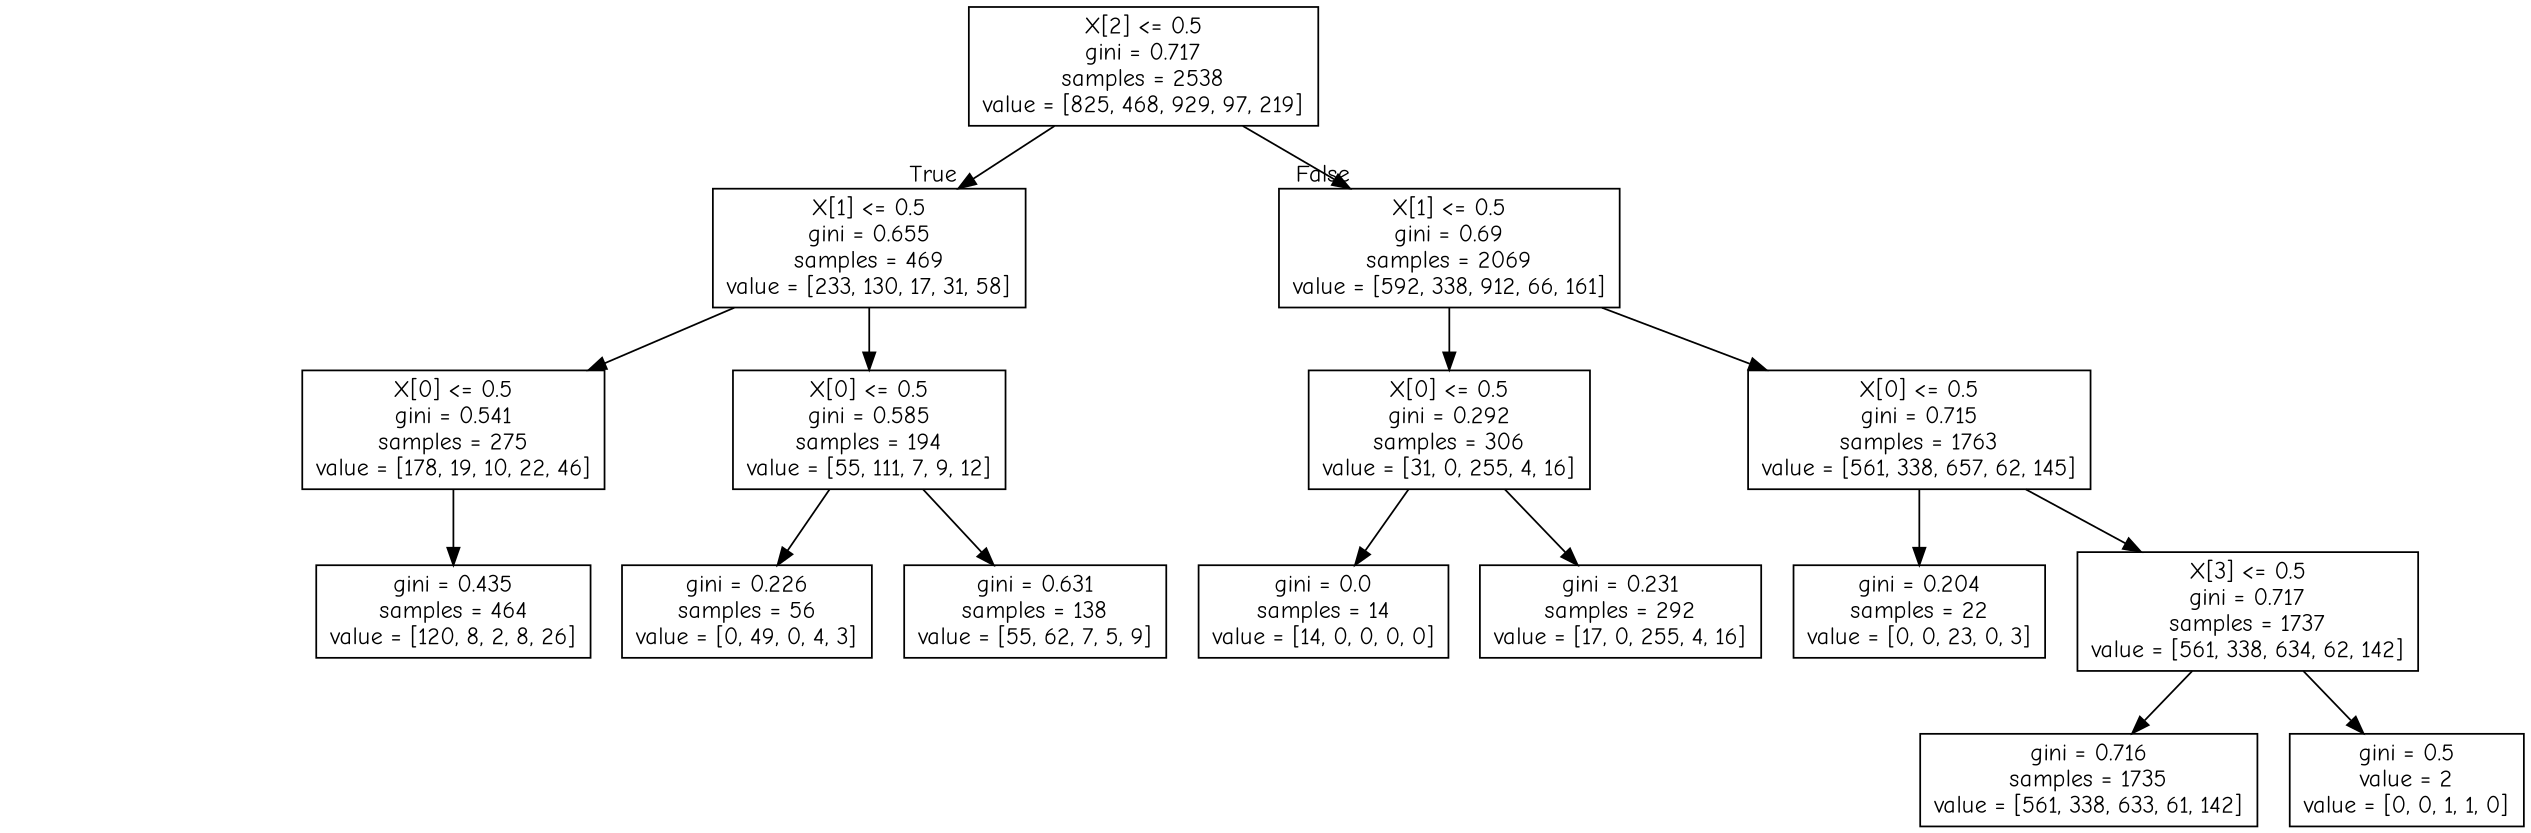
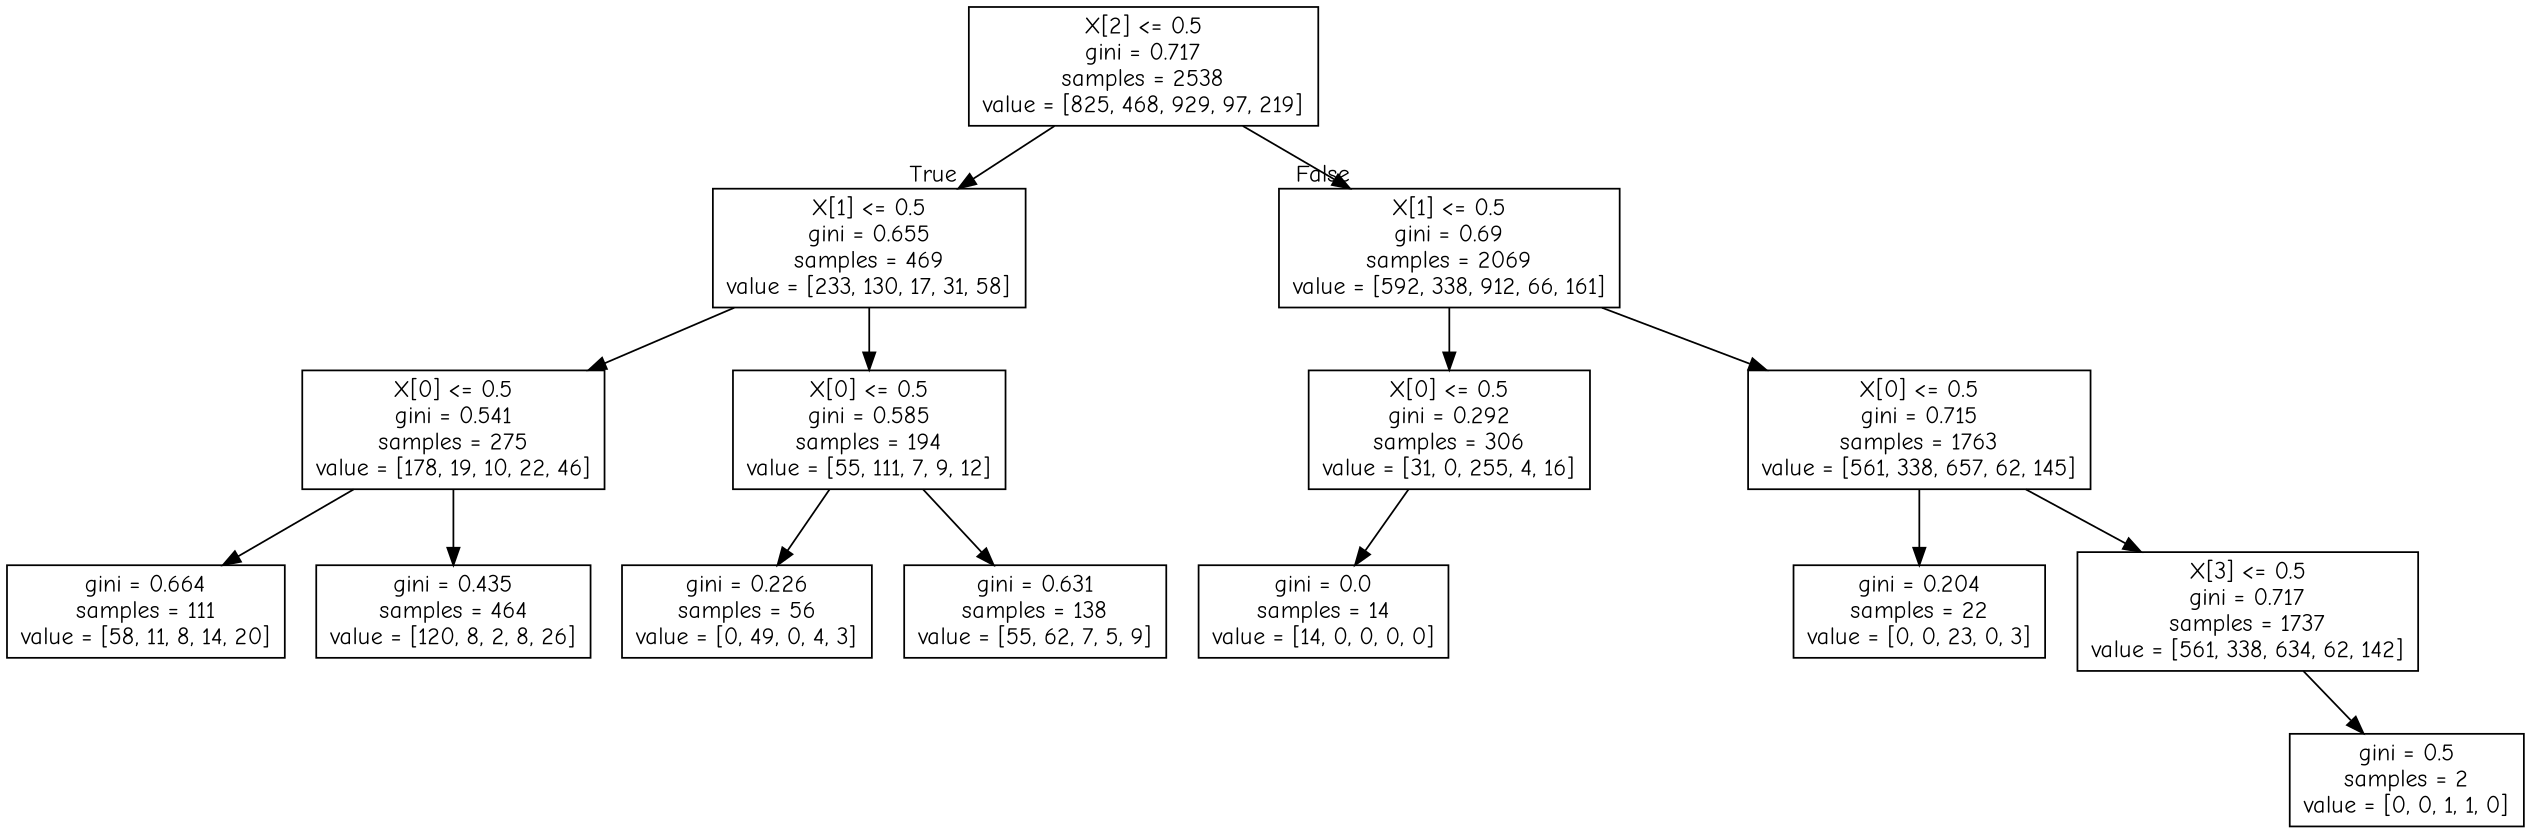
node "gini = 0.664 samples = 111 value = [58, 11, 8, 14, 20]": added
node "gini = 0.231 samples = 292 value = [17, 0, 255, 4, 16]": removed
node "gini = 0.716 samples = 1735 value = [561, 338, 633, 61, 142]": removed
node "gini = 0.5 value = 2 value = [0, 0, 1, 1, 0]": label "gini = 0.5 value = 2 value = [0, 0, 1, 1, 0]" -> "gini = 0.5 samples = 2 value = [0, 0, 1, 1, 0]"
